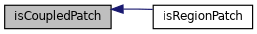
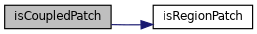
edge "isRegionPatch" -> "isCoupledPatch": reversed
